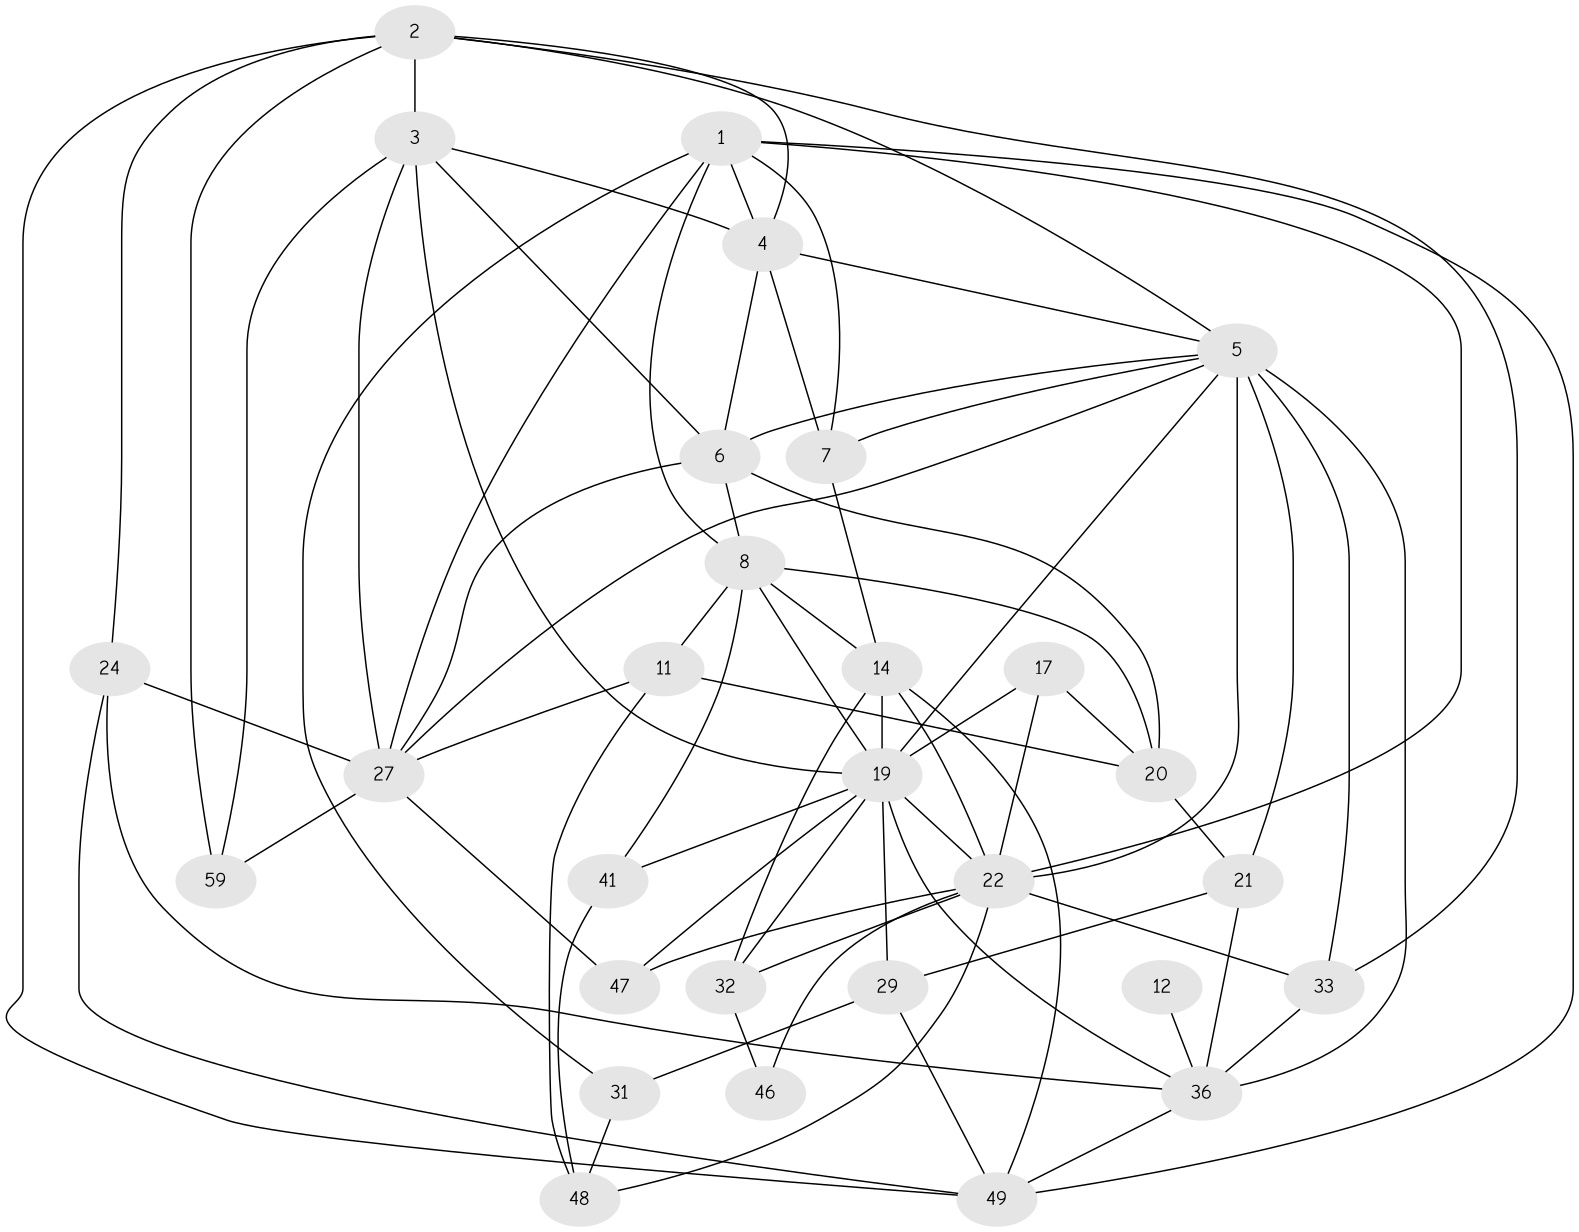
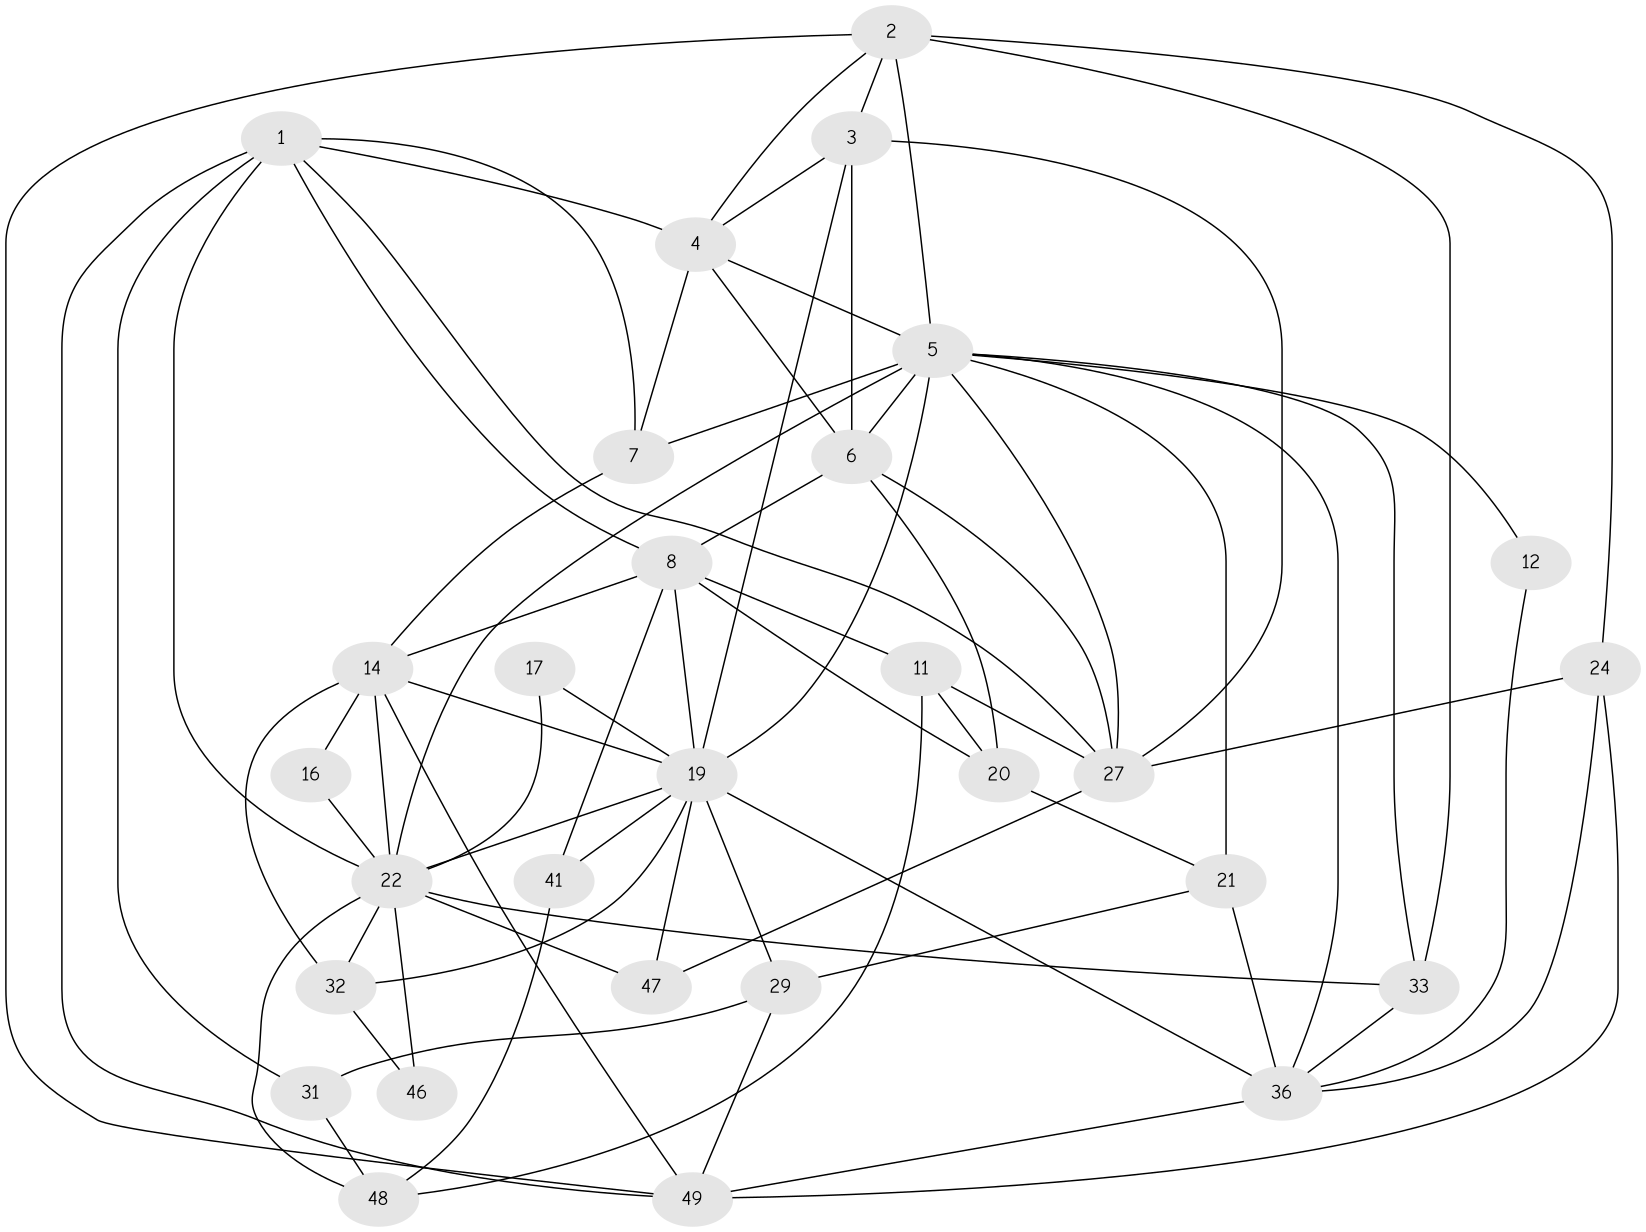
edge "5" -- "12": added
edge "17" -- "20": removed
node "16": added
node "59": removed
